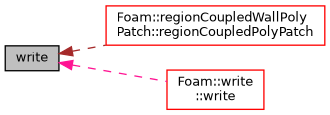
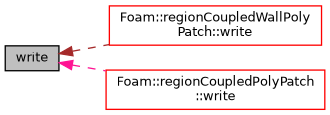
node "Foam::regionCoupledWallPoly Patch::regionCoupledPolyPatch": label "Foam::regionCoupledWallPoly Patch::regionCoupledPolyPatch" -> "Foam::regionCoupledWallPoly Patch::write"
node "Foam::write ::write": label "Foam::write ::write" -> "Foam::regionCoupledPolyPatch ::write"
